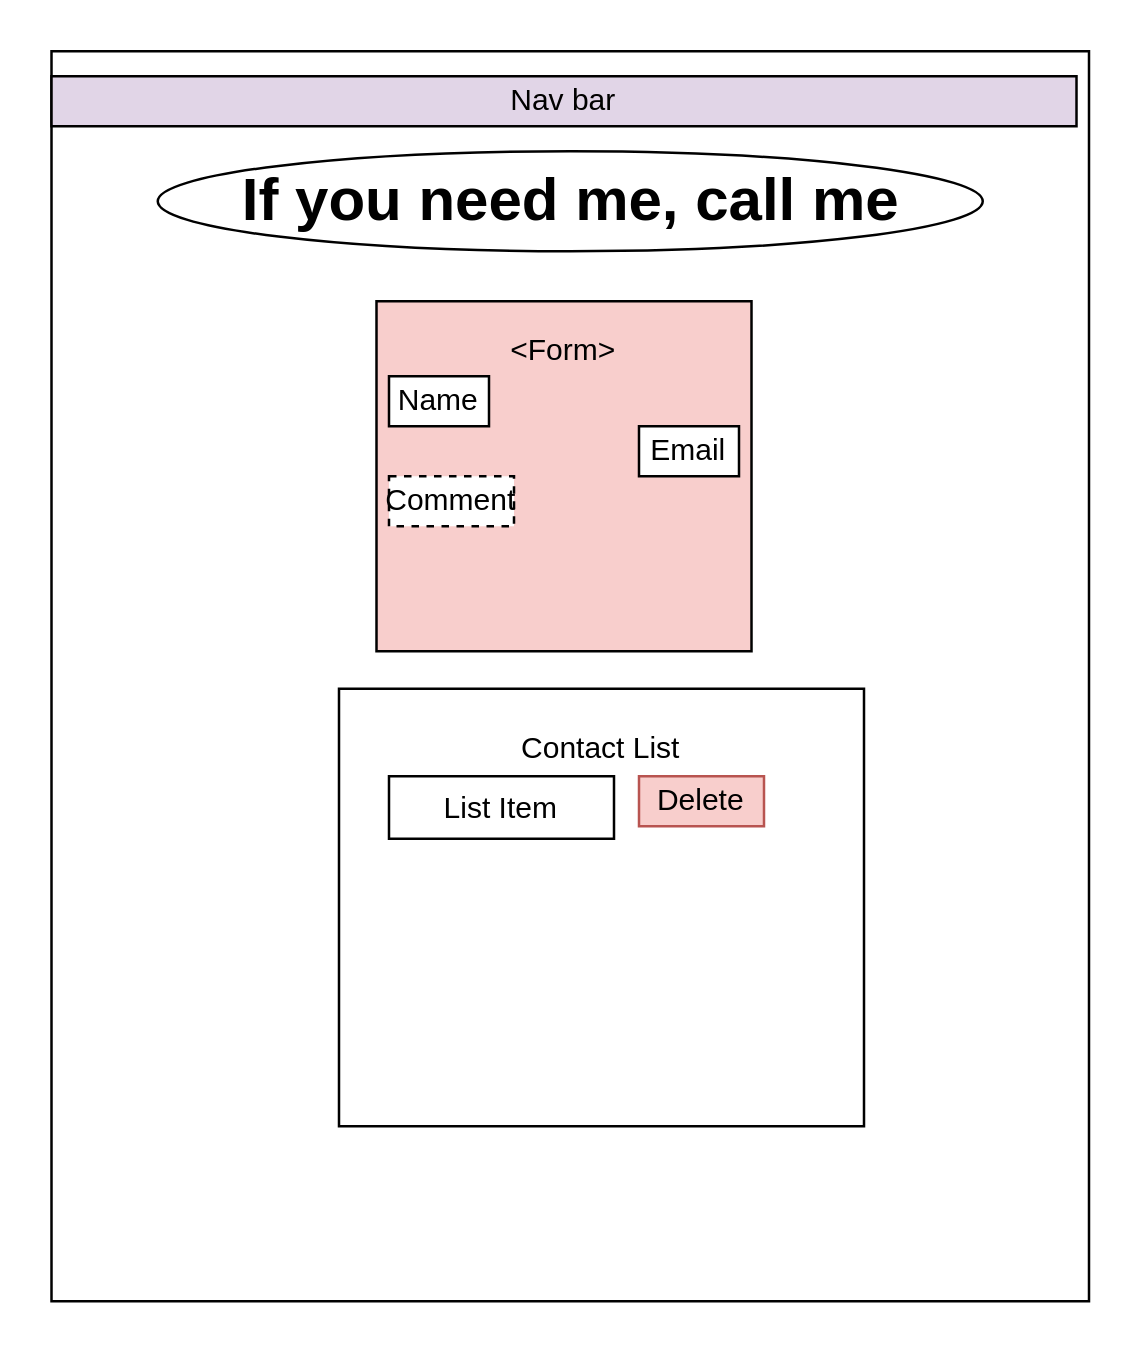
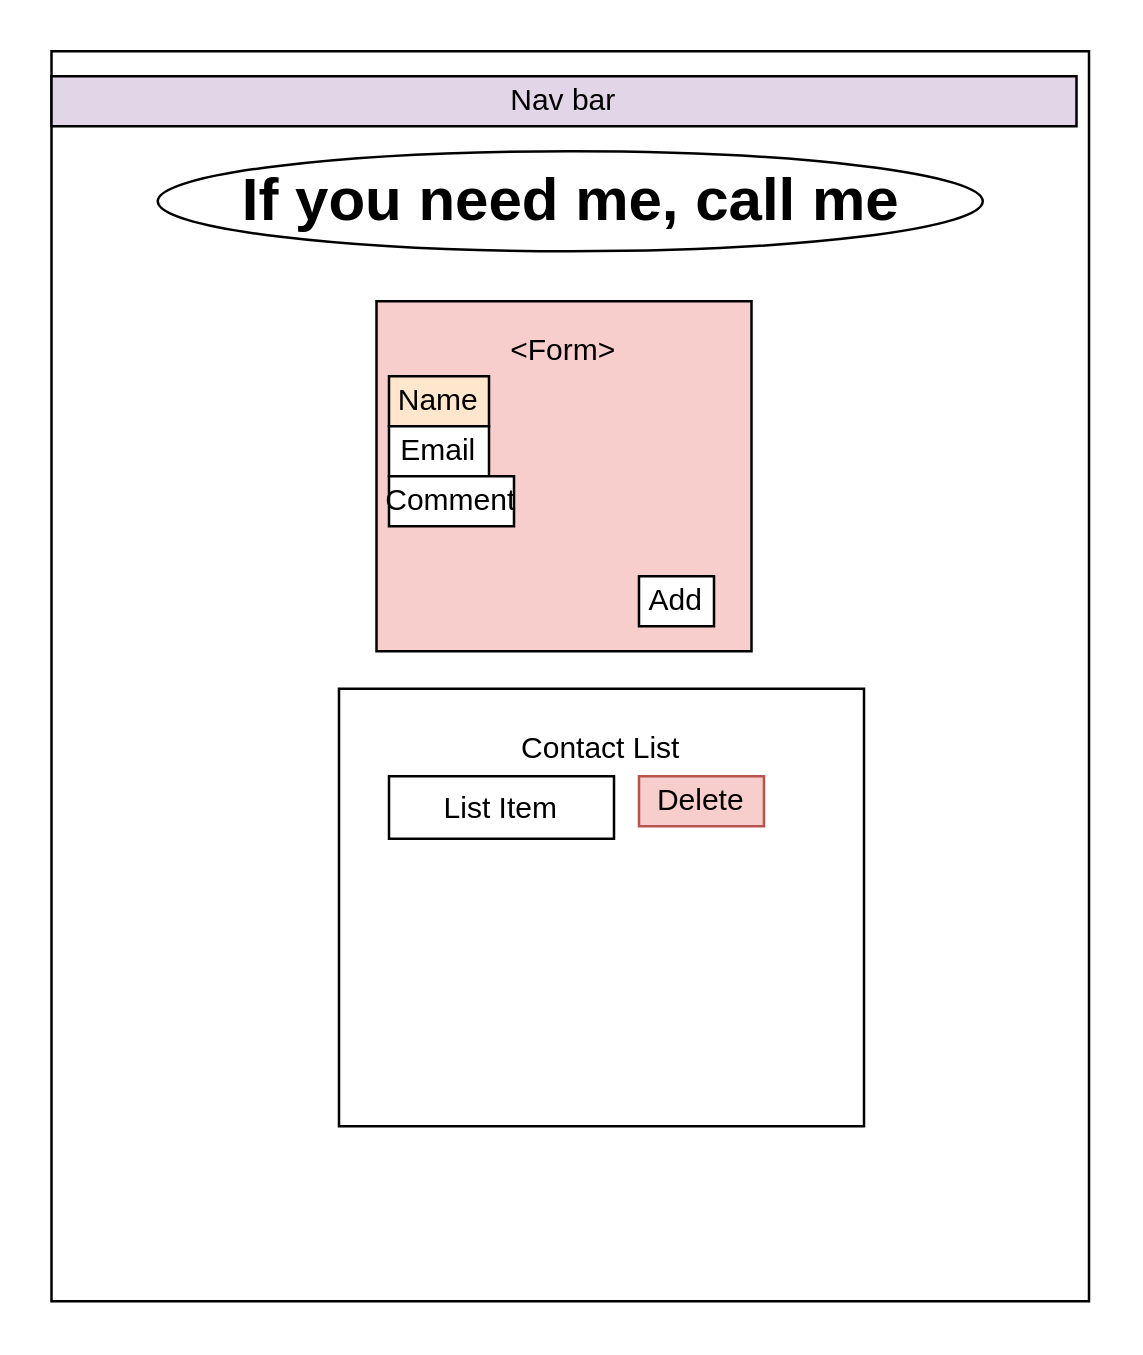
node "Name": fillcolor #ffffff -> #ffe6cc
node "Email": moved (689, 451) -> (439, 451)
node "Comment": style dashed -> solid
node "Add": added
